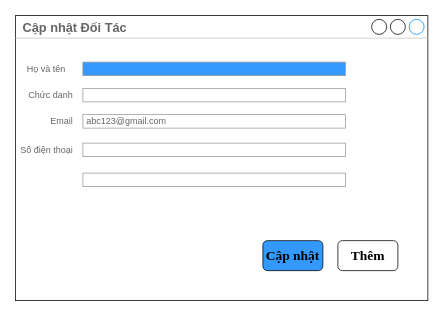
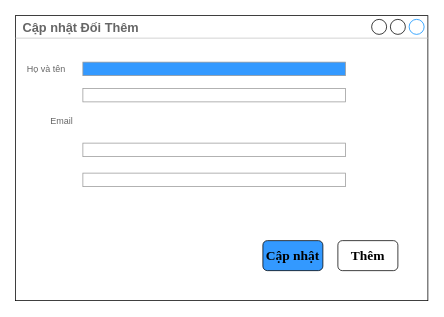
node "Cập nhật Đối Tác": label "Cập nhật Đối Tác" -> "Cập nhật Đối Thêm"
node "Chức danh": removed
node "abc123@gmail.com": removed
node "Số điện thoại": removed
